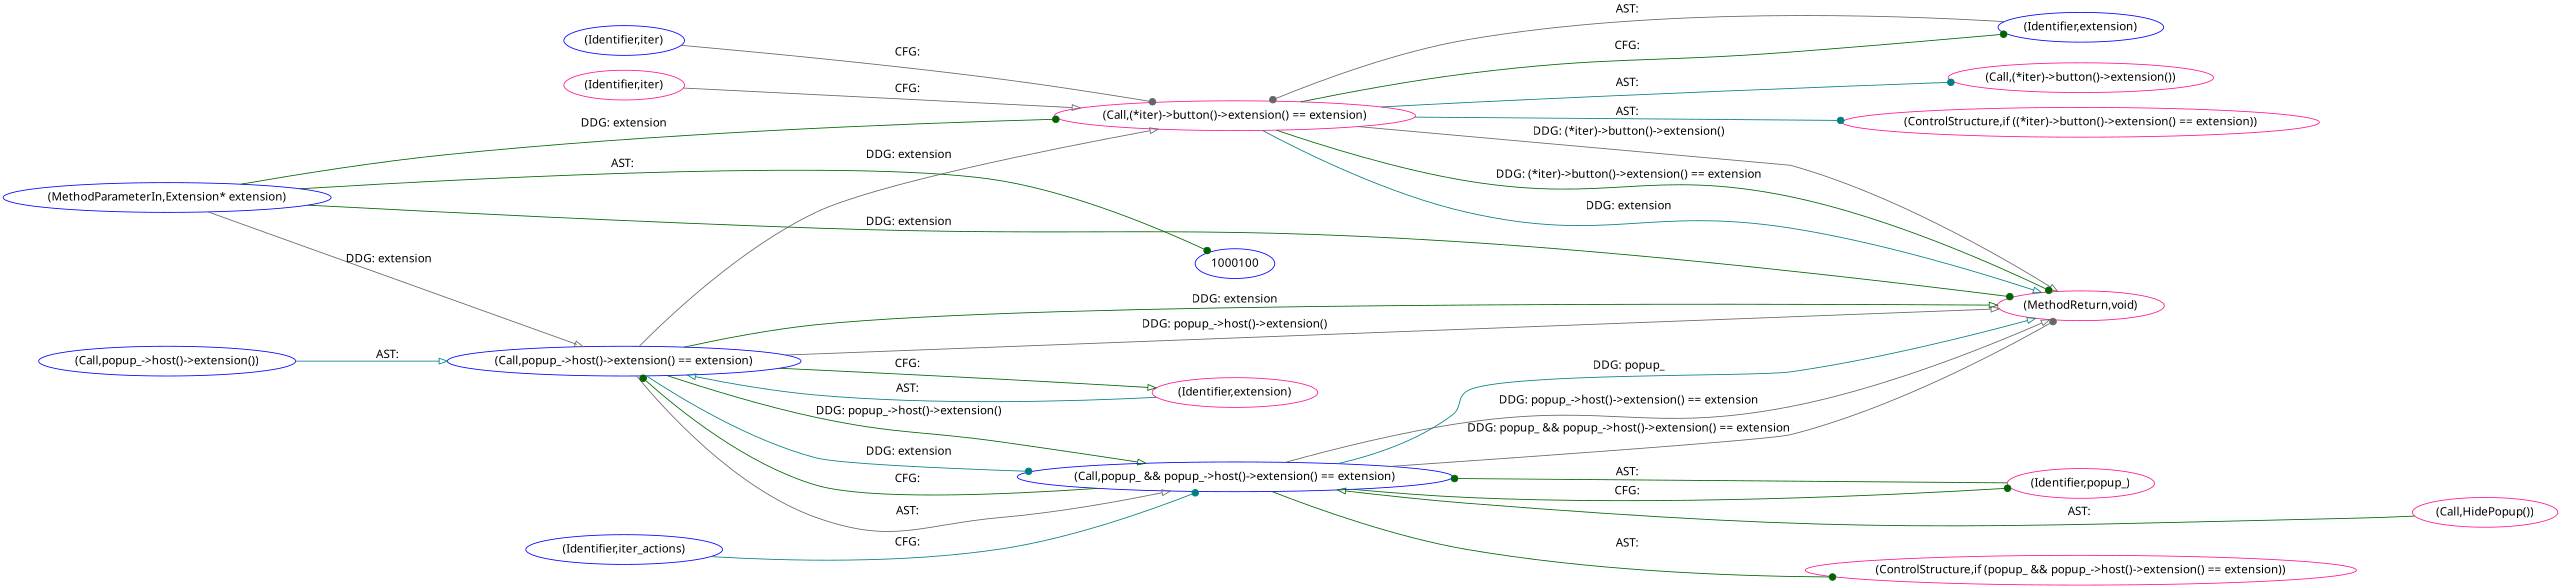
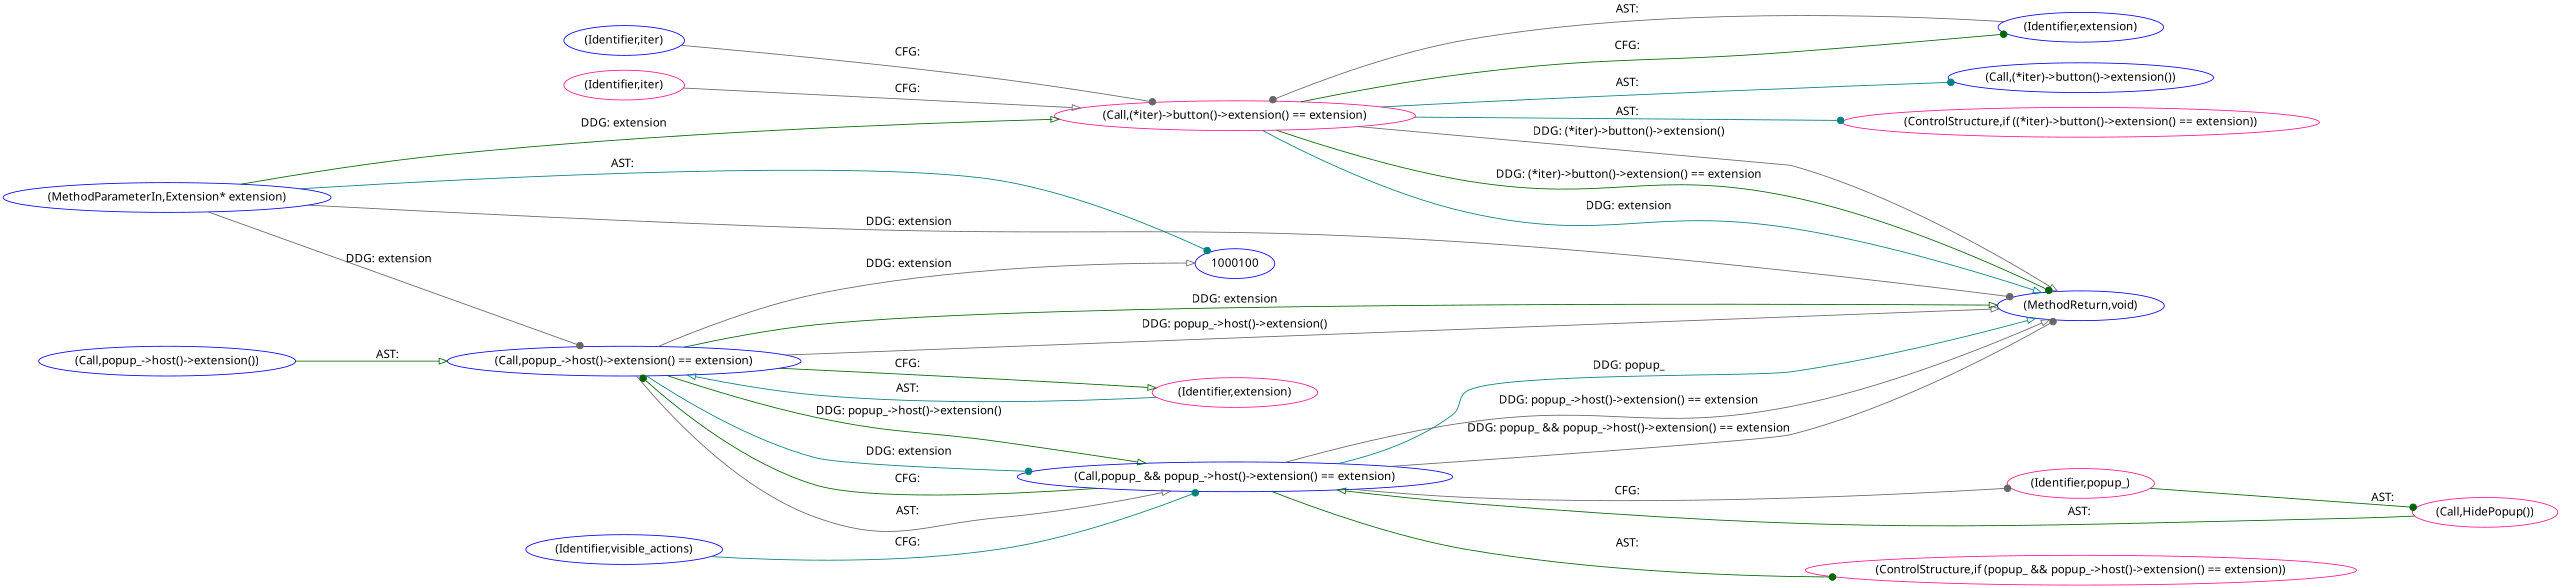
node "(Call,(*iter)->button()->extension())": color deeppink -> blue
edge "(MethodParameterIn,Extension* extension)" -> "(Call,(*iter)->button()->extension() == extension)": arrowhead dot -> onormal
edge "(MethodParameterIn,Extension* extension)" -> "1000100": color darkgreen -> teal
edge "(Call,popup_->host()->extension() == extension)" -> "(Call,(*iter)->button()->extension() == extension)": now "(Call,popup_->host()->extension() == extension)" -> "1000100"
edge "(MethodParameterIn,Extension* extension)" -> "(MethodReturn,void)": color darkgreen -> gray40
edge "(MethodParameterIn,Extension* extension)" -> "(Call,popup_->host()->extension() == extension)": arrowhead onormal -> dot
node "(MethodReturn,void)": color deeppink -> blue
edge "(Call,popup_->host()->extension())" -> "(Call,popup_->host()->extension() == extension)": color teal -> darkgreen
edge "(Identifier,popup_)" -> "(Call,popup_ && popup_->host()->extension() == extension)": now "(Identifier,popup_)" -> "(Call,HidePopup())"
edge "(Call,popup_ && popup_->host()->extension() == extension)" -> "(Identifier,popup_)": color darkgreen -> gray40
node "(Identifier,iter_actions)": label "(Identifier,iter_actions)" -> "(Identifier,visible_actions)"
